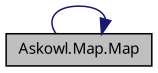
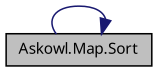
node "Askowl.Map.Map": label "Askowl.Map.Map" -> "Askowl.Map.Sort"
